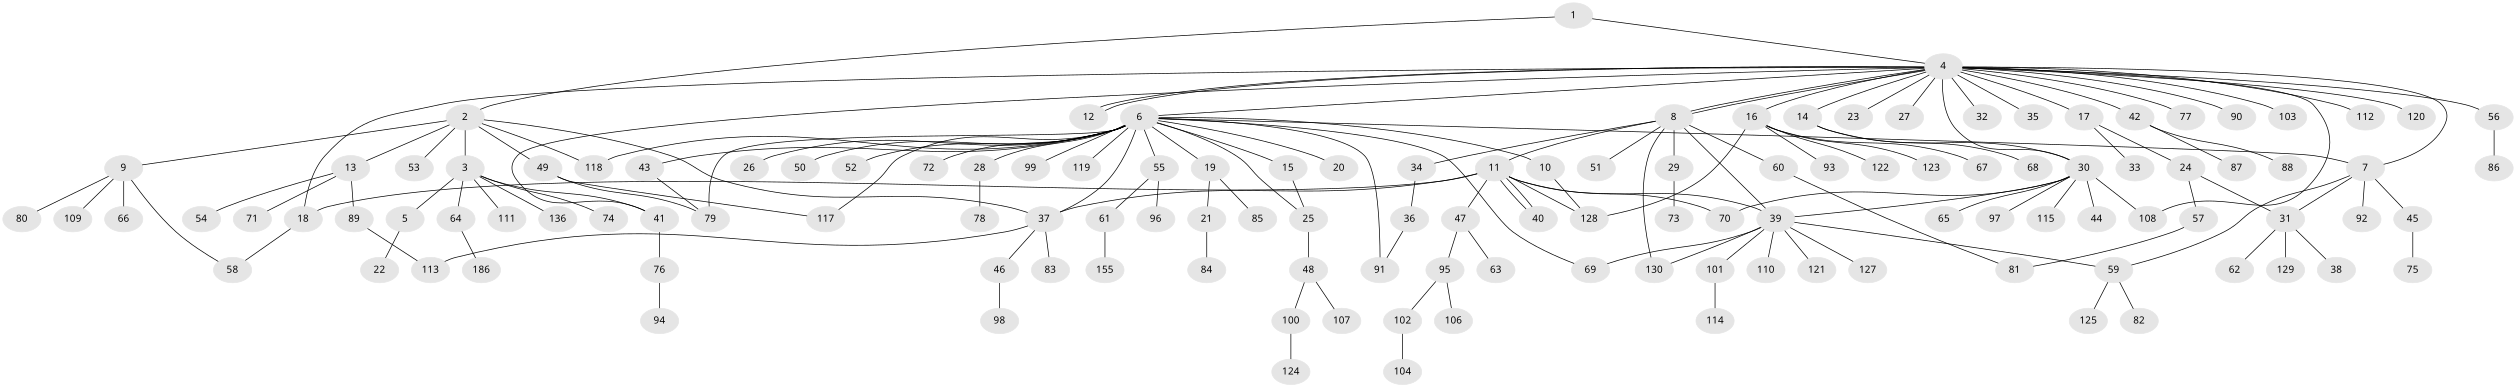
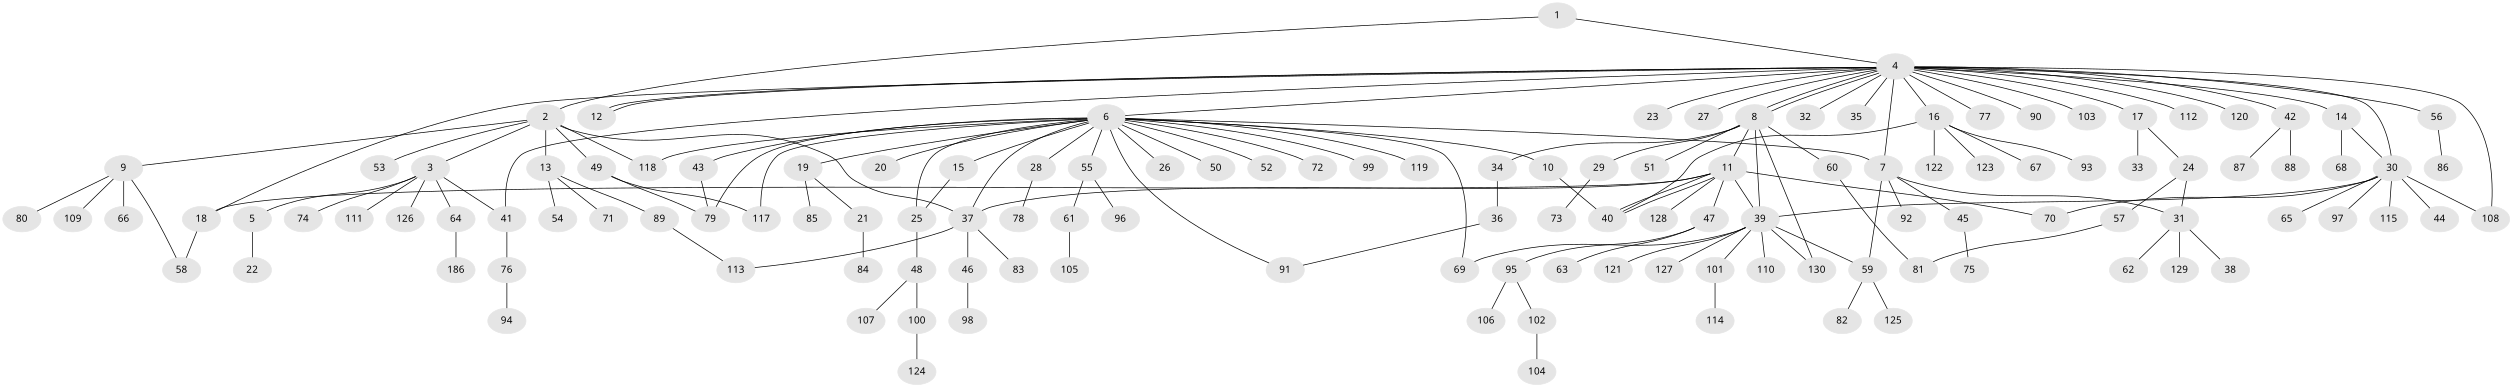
edge "16" -- "128": now "16" -- "40"
edge "10" -- "128": now "10" -- "40"
node "136": label "136" -> "126"
node "155": label "155" -> "105"
